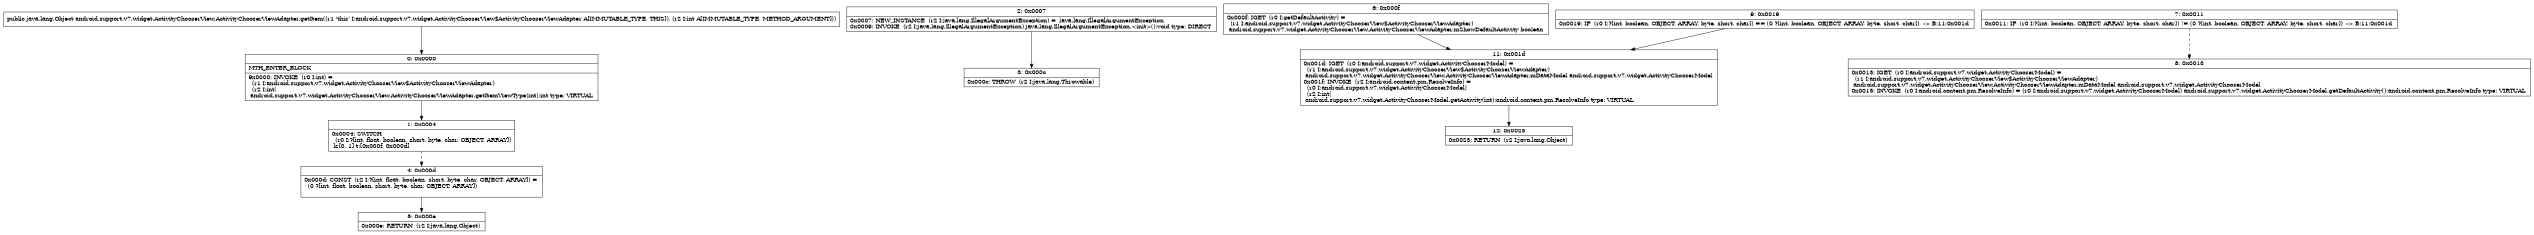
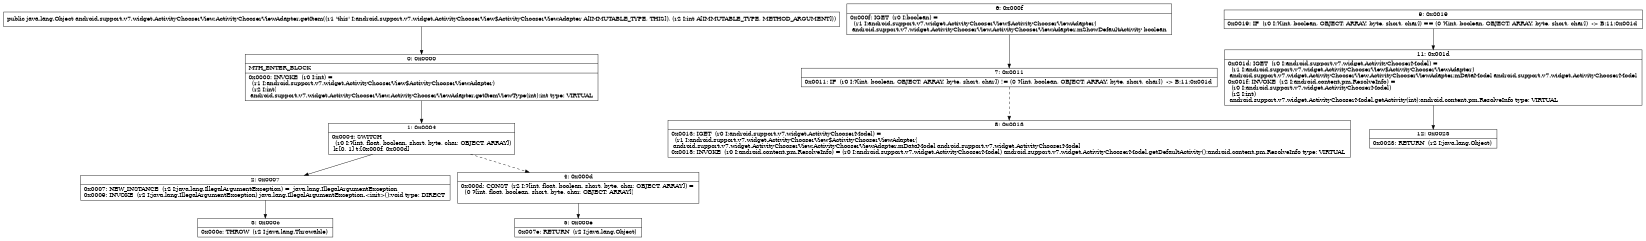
node "6: 0x000f": text "0x000f: IGET  (r0 I:getDefaultActivity) =" -> "0x000f: IGET  (r0 I:boolean) ="
edge "6: 0x000f" -> "11: 0x001d": now "6: 0x000f" -> "7: 0x0011"
node "0: 0x0000": text "9x0000: INVOKE  (r0 I:int) =" -> "0x0000: INVOKE  (r0 I:int) ="
edge "1: 0x0004" -> "2: 0x0007": added
node "5: 0x000e": text "0x000e: RETURN  (r2 I:java.lang.Object)" -> "0x007e: RETURN  (r2 I:java.lang.Object)"
